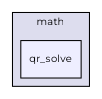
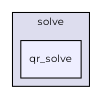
cluster "math": label "math" -> "solve"
